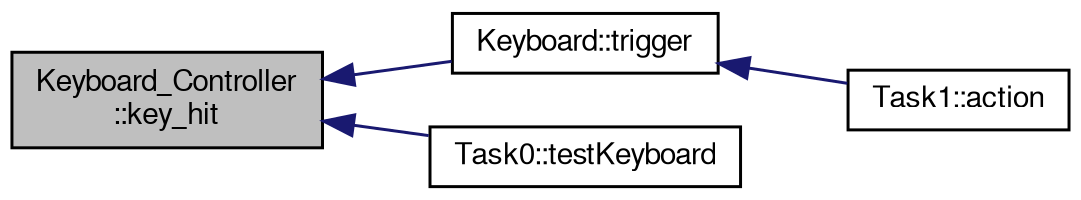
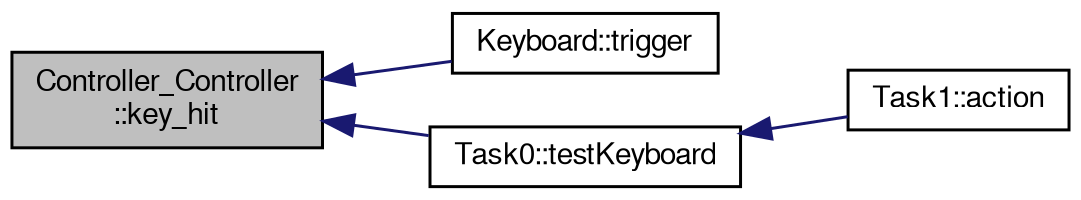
edge "Task1::action" -> "Keyboard::trigger": now "Task1::action" -> "Task0::testKeyboard"
node "Keyboard_Controller ::key_hit": label "Keyboard_Controller ::key_hit" -> "Controller_Controller ::key_hit"
